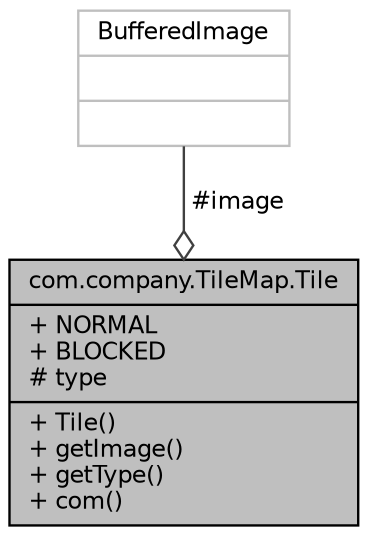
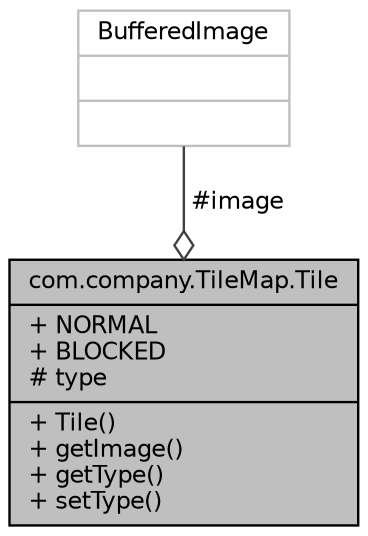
node "com.company.TileMap.Tile": text "+ com()" -> "+ setType()"
